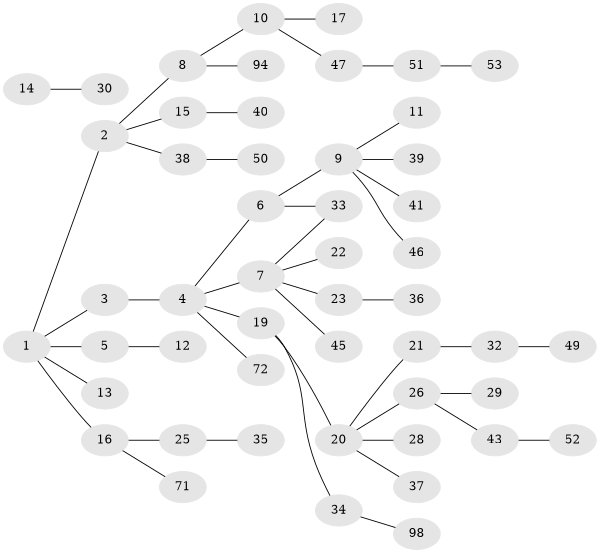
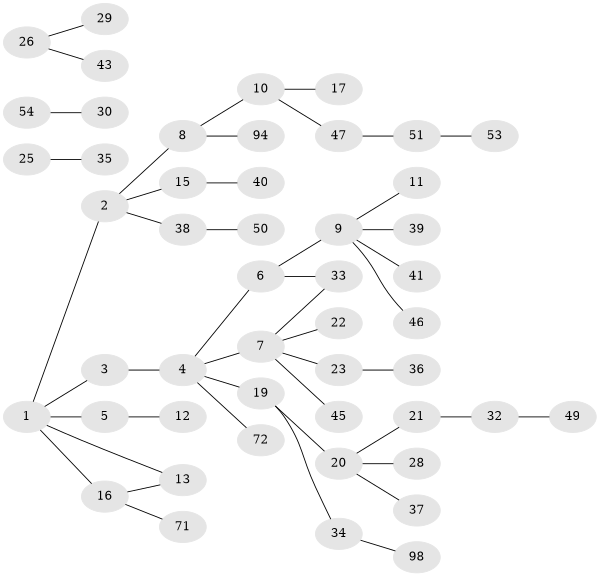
node "14": label "14" -> "54"
edge "26" -- "20": removed
edge "16" -- "25": now "16" -- "13"
node "52": removed
